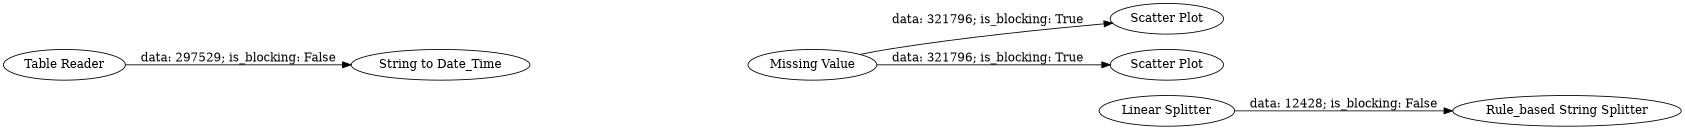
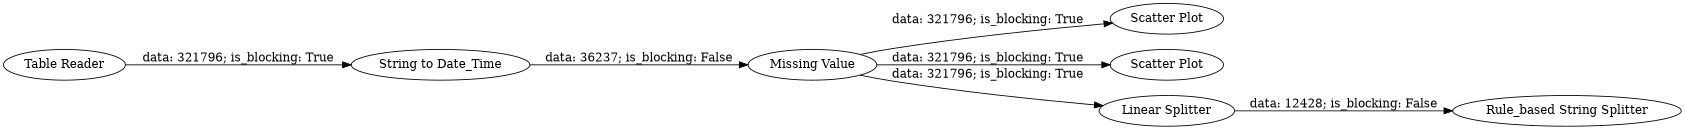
edge "Table Reader" -> "String to Date_Time": label "data: 297529; is_blocking: False" -> "data: 321796; is_blocking: True"
edge "String to Date_Time" -> "Missing Value": added, label "data: 36237; is_blocking: False"
edge "Missing Value" -> "Linear Splitter": added, label "data: 321796; is_blocking: True"
